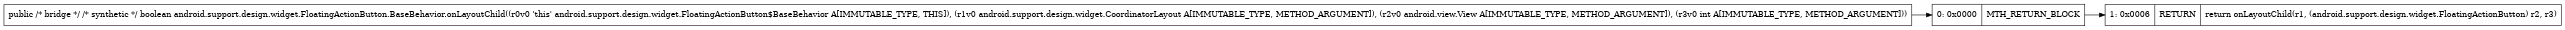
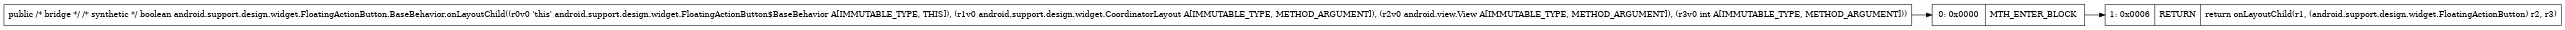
node "0: 0x0000": text "MTH_RETURN_BLOCK" -> "MTH_ENTER_BLOCK"
